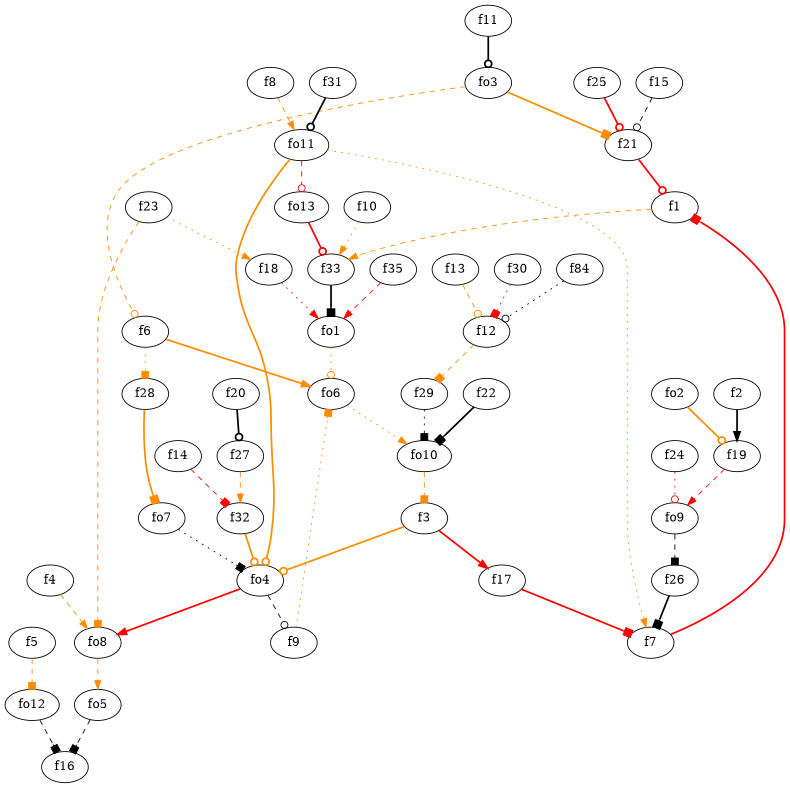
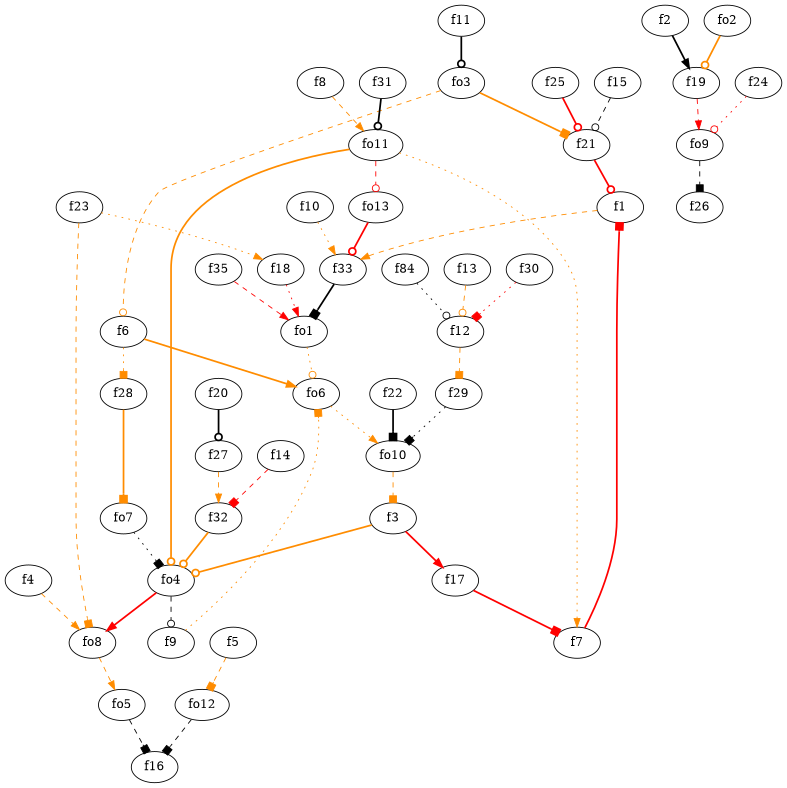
edge "f26" -> "f7": removed
